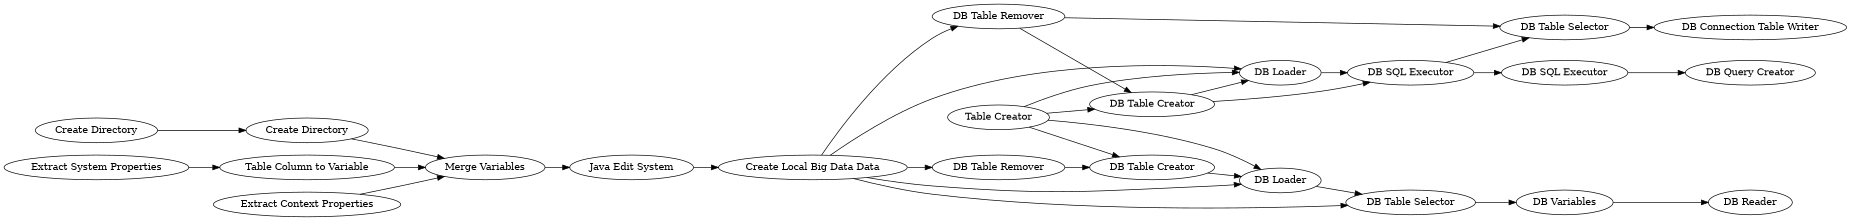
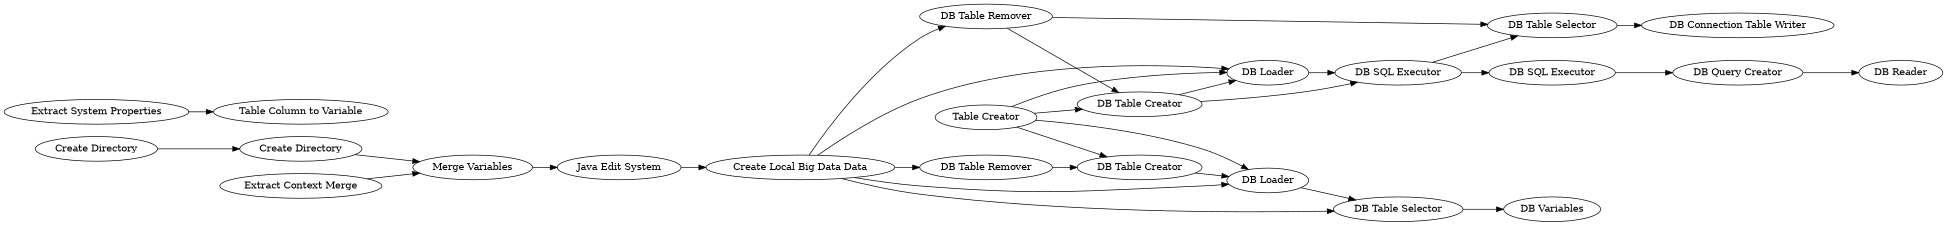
edge "Table Column to Variable" -> "Merge Variables": removed
edge "DB Variables" -> "DB Reader": now "DB Query Creator" -> "DB Reader"
node "Extract Context Properties": label "Extract Context Properties" -> "Extract Context Merge"
